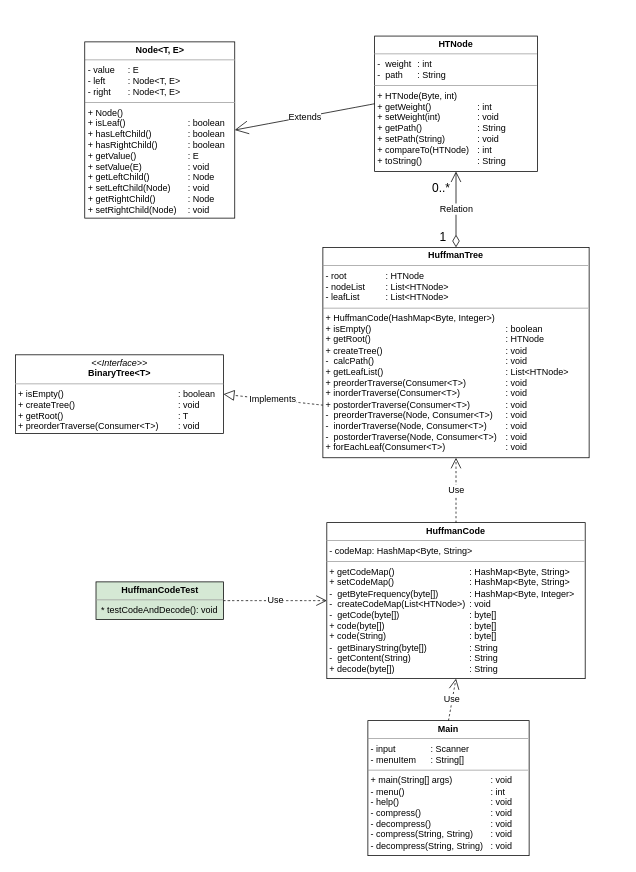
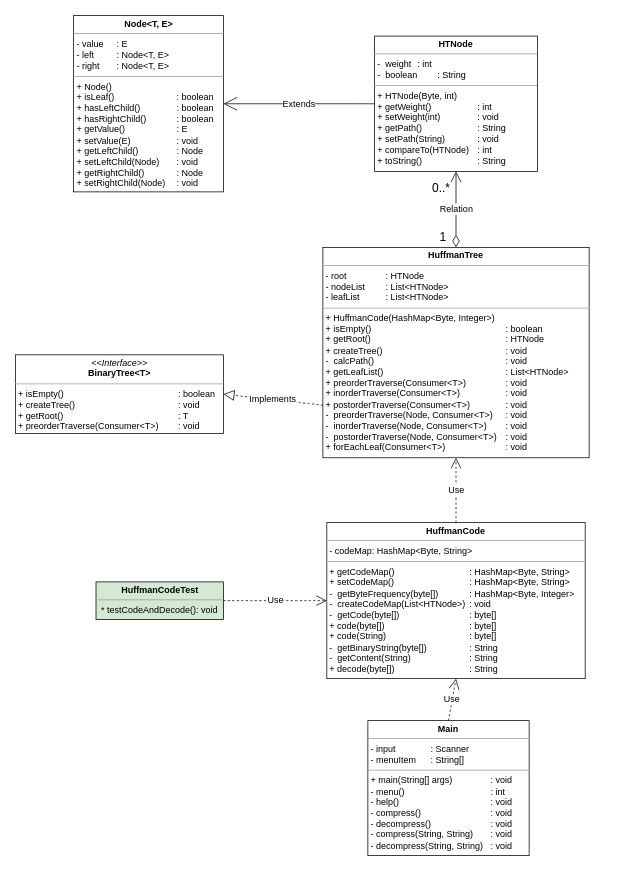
node "HTNode - weight : int - path : String + HTNode(Byte, int) + getWeight() : int + setWeight(int) : void + getPath() : String + setPath(String) : void + compareTo(HTNode) : int + toString() : String": label "HTNode - weight : int - path : String + HTNode(Byte, int) + getWeight() : int + setWeight(int) : void + getPath() : String + setPath(String) : void + compareTo(HTNode) : int + toString() : String" -> "HTNode - weight : int - boolean : String + HTNode(Byte, int) + getWeight() : int + setWeight(int) : void + getPath() : String + setPath(String) : void + compareTo(HTNode) : int + toString() : String"
node "Node<T, E> - value : E - left : Node<T, E> - right : Node<T, E> + Node() + isLeaf() : boolean + hasLeftChild() : boolean + hasRightChild() : boolean + getValue() : E + setValue(E) : void + getLeftChild() : Node + setLeftChild(Node) : void + getRightChild() : Node + setRightChild(Node) : void": moved (160, 130) -> (149, 104)
